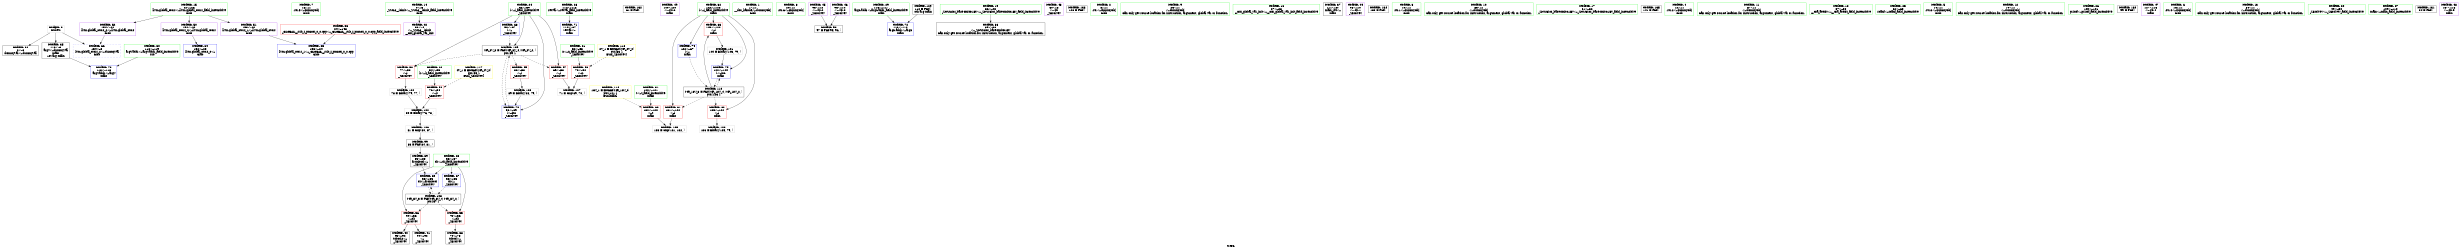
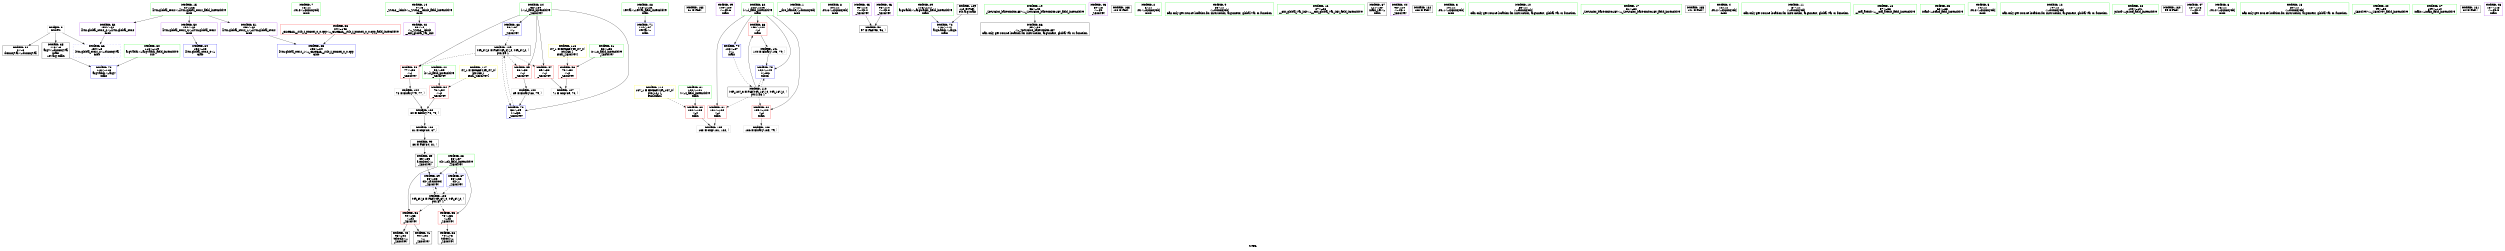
edge "NodeID: 24" -> "NodeID: 109": now "NodeID: 24" -> "NodeID: 59"
node "NodeID: 75": text "main" -> "tobool"
